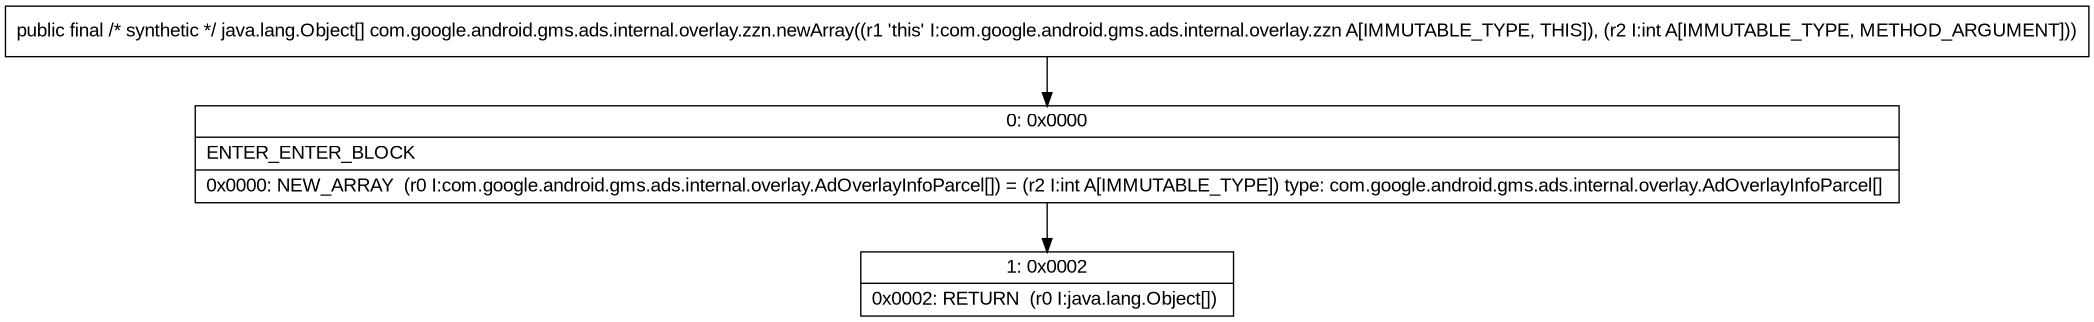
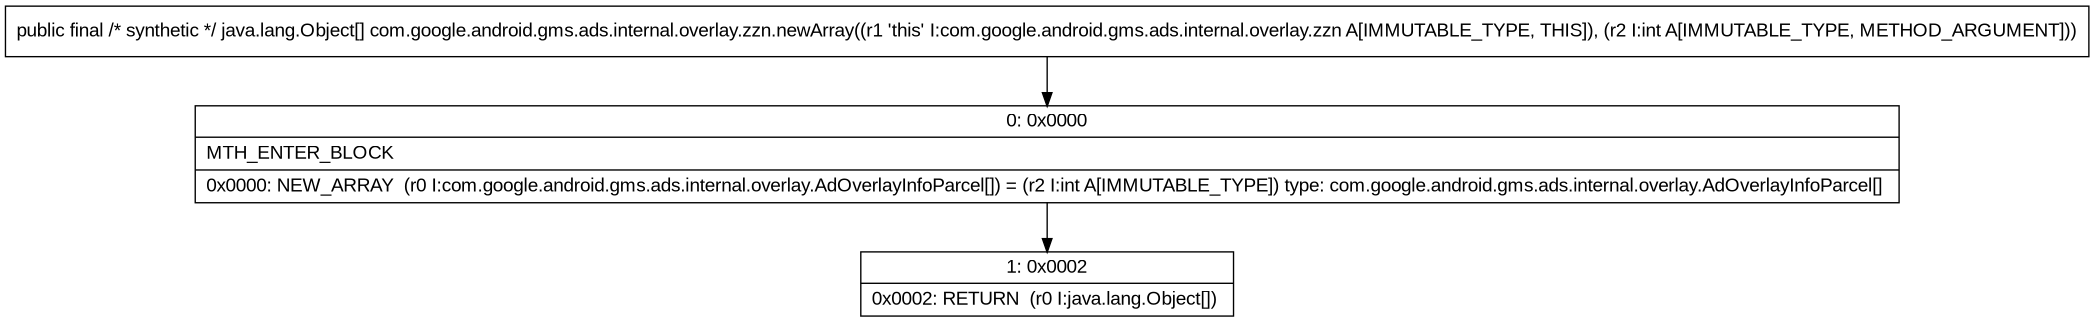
node "0: 0x0000": text "ENTER_ENTER_BLOCK" -> "MTH_ENTER_BLOCK"
